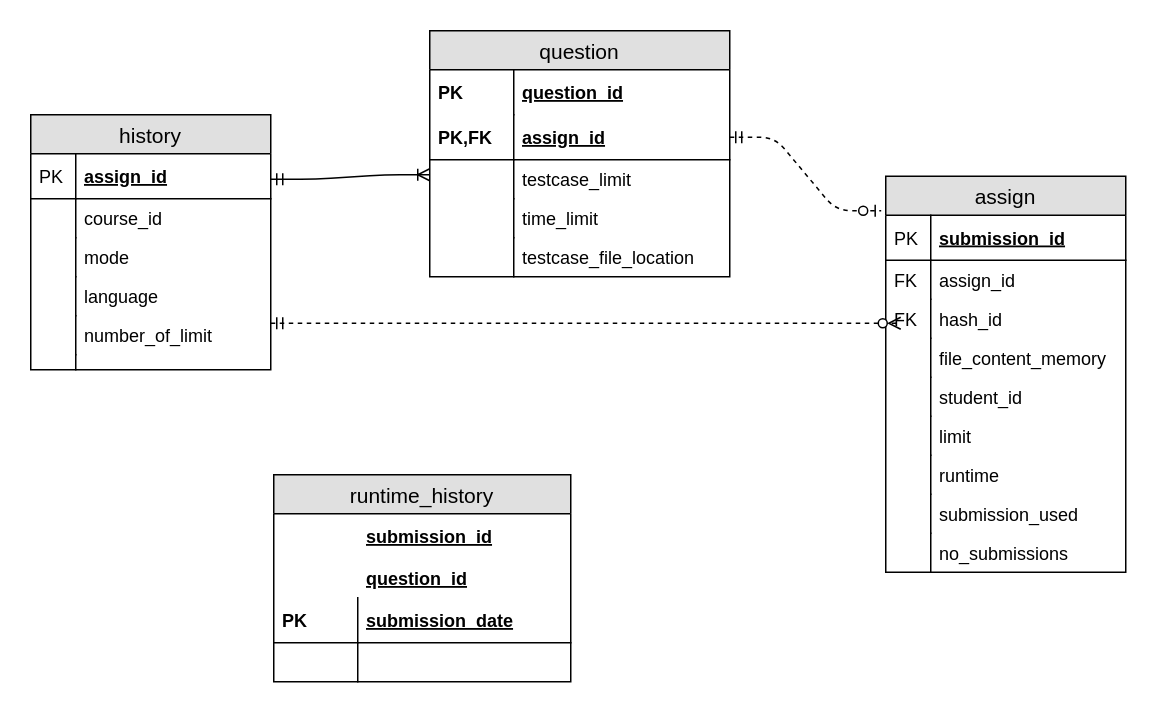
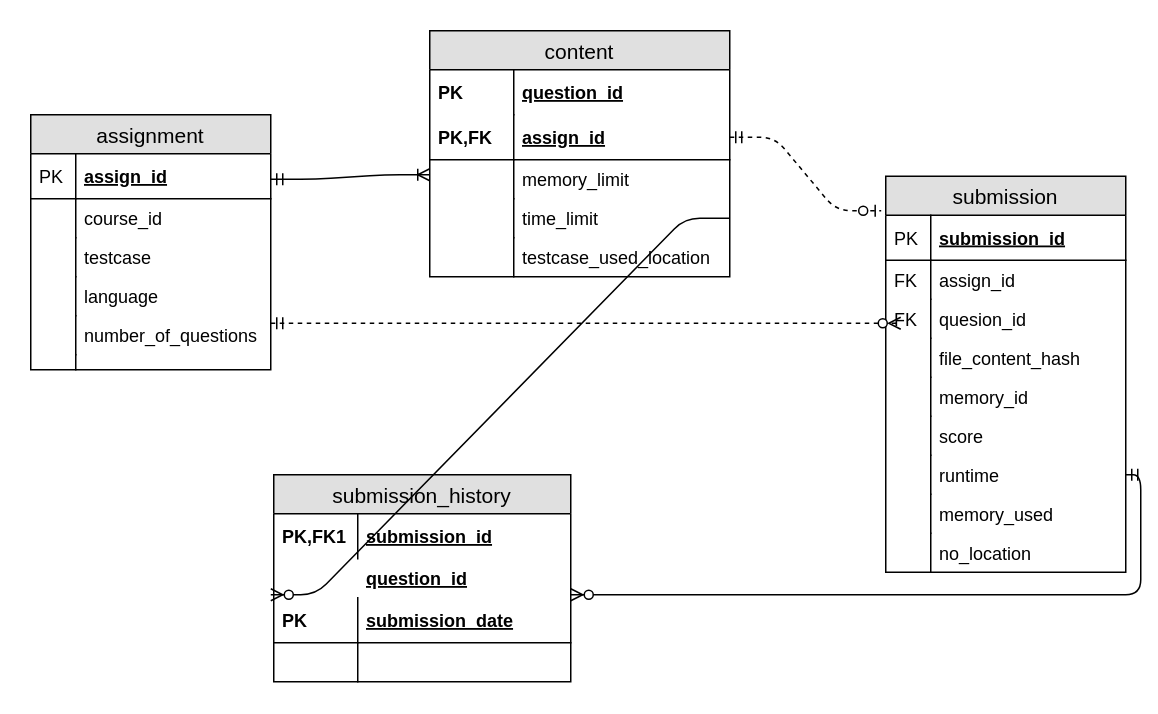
node "question": label "question" -> "content"
node "history": label "history" -> "assignment"
node "testcase_limit": label "testcase_limit" -> "memory_limit"
node "assign": label "assign" -> "submission"
node "mode": label "mode" -> "testcase"
node "testcase_file_location": label "testcase_file_location" -> "testcase_used_location"
node "hash_id": label "hash_id" -> "quesion_id"
node "number_of_limit": label "number_of_limit" -> "number_of_questions"
node "file_content_memory": label "file_content_memory" -> "file_content_hash"
edge "time_limit" -> "submission_date": added
node "student_id": label "student_id" -> "memory_id"
node "limit": label "limit" -> "score"
node "runtime_history": label "runtime_history" -> "submission_history"
node "submission_used": label "submission_used" -> "memory_used"
node "PK,FK1": added
node "no_submissions": label "no_submissions" -> "no_location"
edge "runtime" -- "submission_date": added
